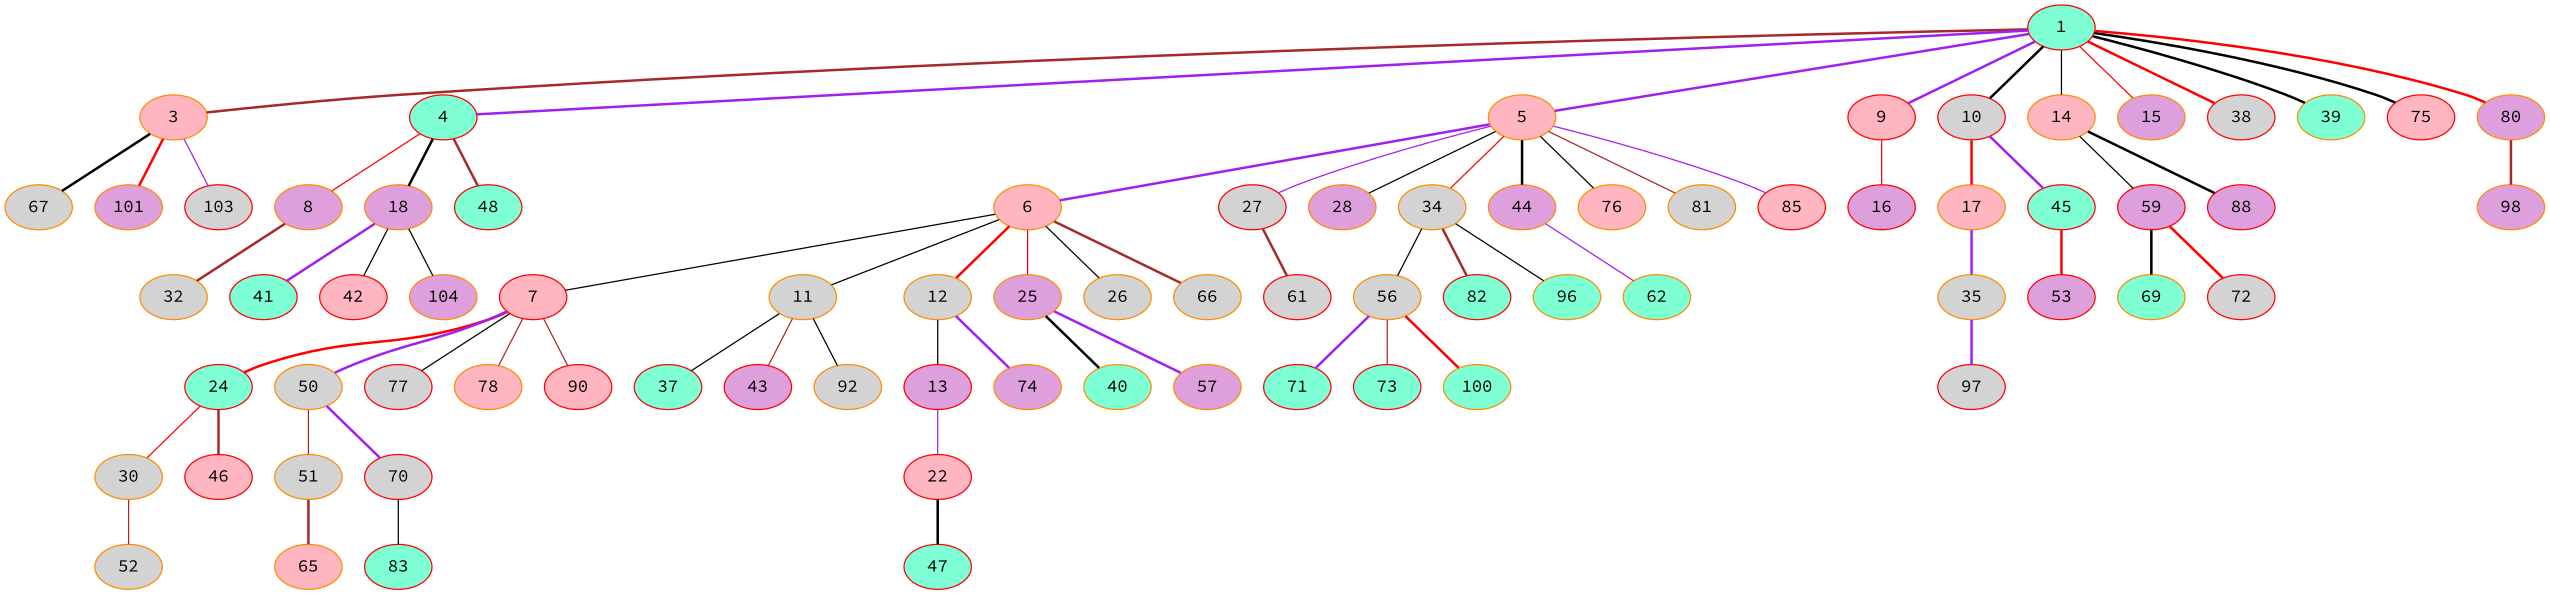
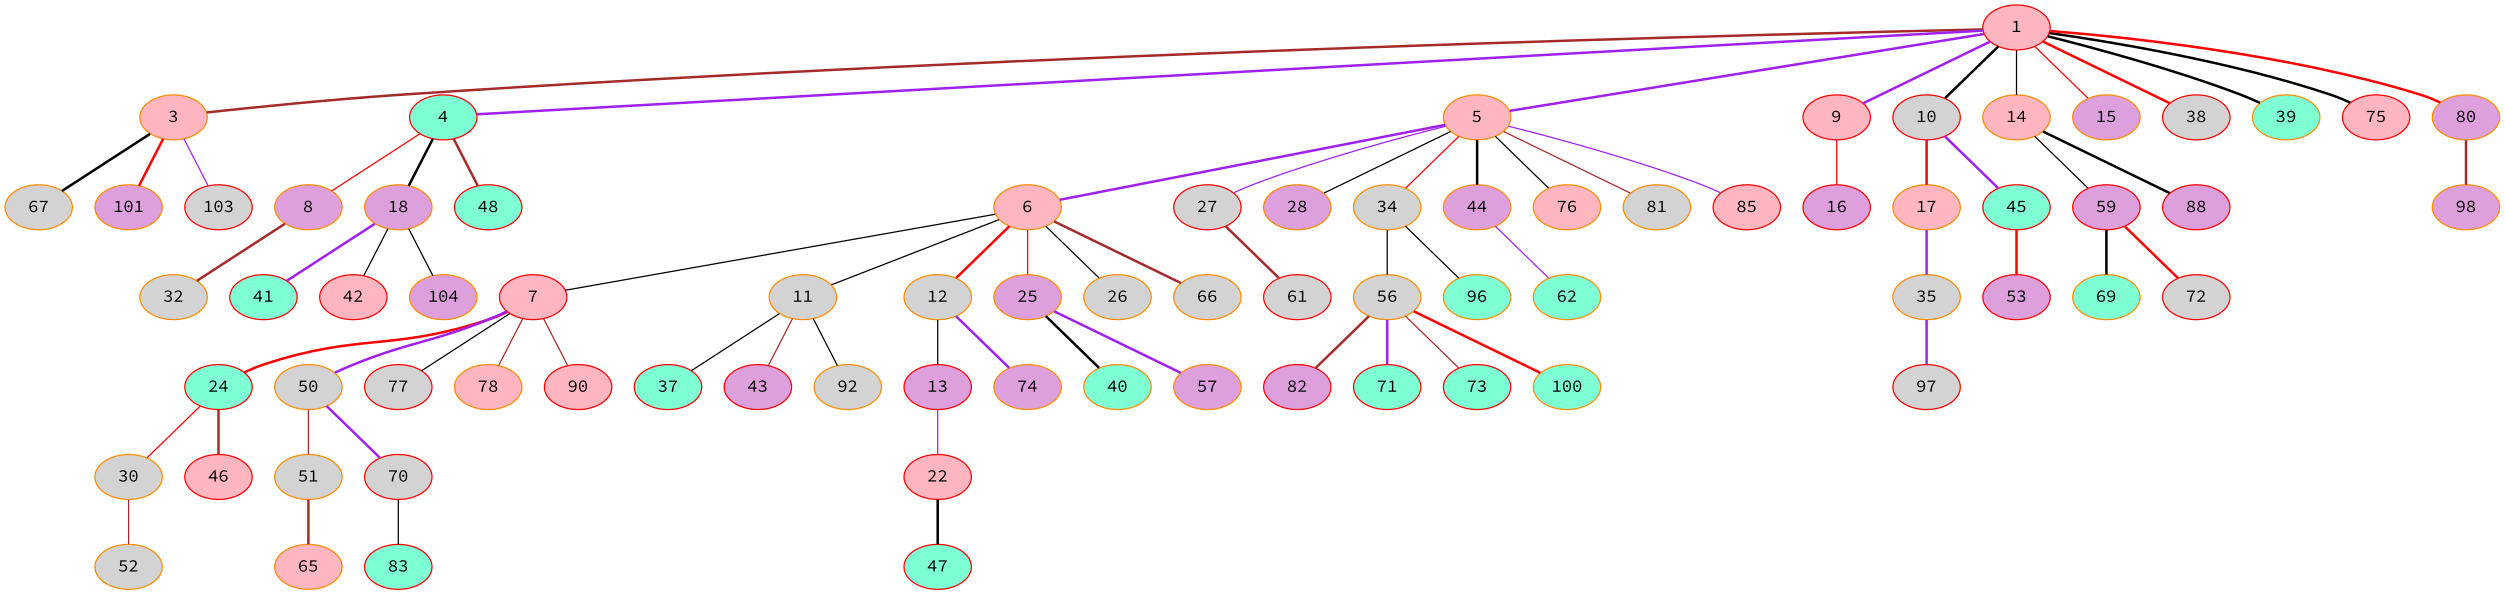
node "1": fillcolor aquamarine -> lightpink
edge "34" -- "82": now "56" -- "82"
node "82": fillcolor aquamarine -> plum
